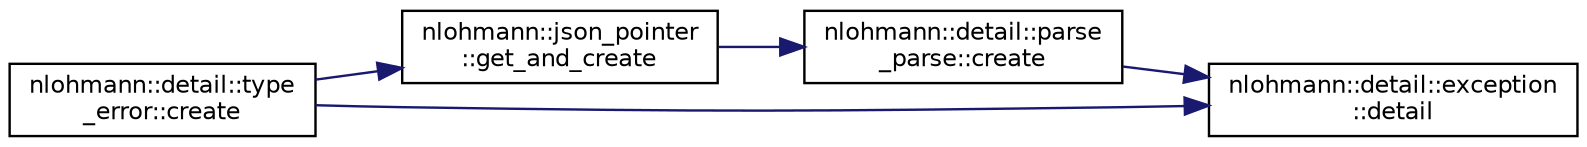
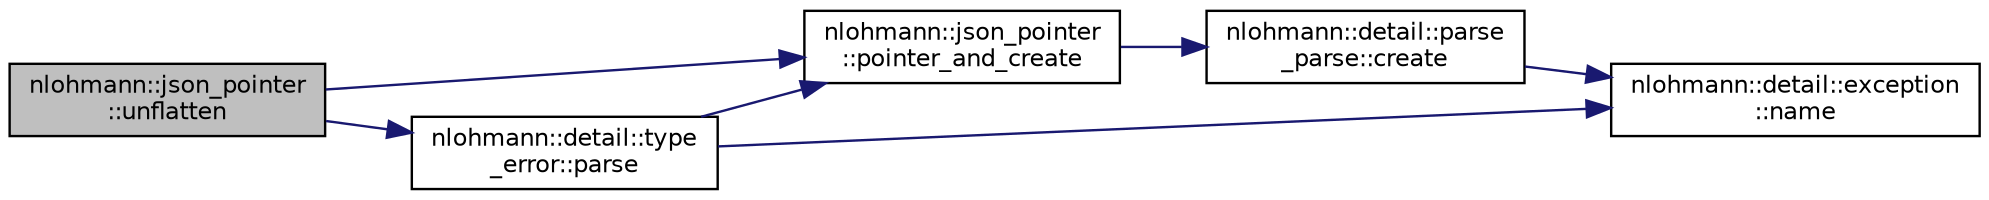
node "nlohmann::json_pointer ::get_and_create": label "nlohmann::json_pointer ::get_and_create" -> "nlohmann::json_pointer ::pointer_and_create"
node "nlohmann::detail::type _error::create": label "nlohmann::detail::type _error::create" -> "nlohmann::detail::type _error::parse"
node "nlohmann::json_pointer ::unflatten": added
node "nlohmann::detail::exception ::detail": label "nlohmann::detail::exception ::detail" -> "nlohmann::detail::exception ::name"
